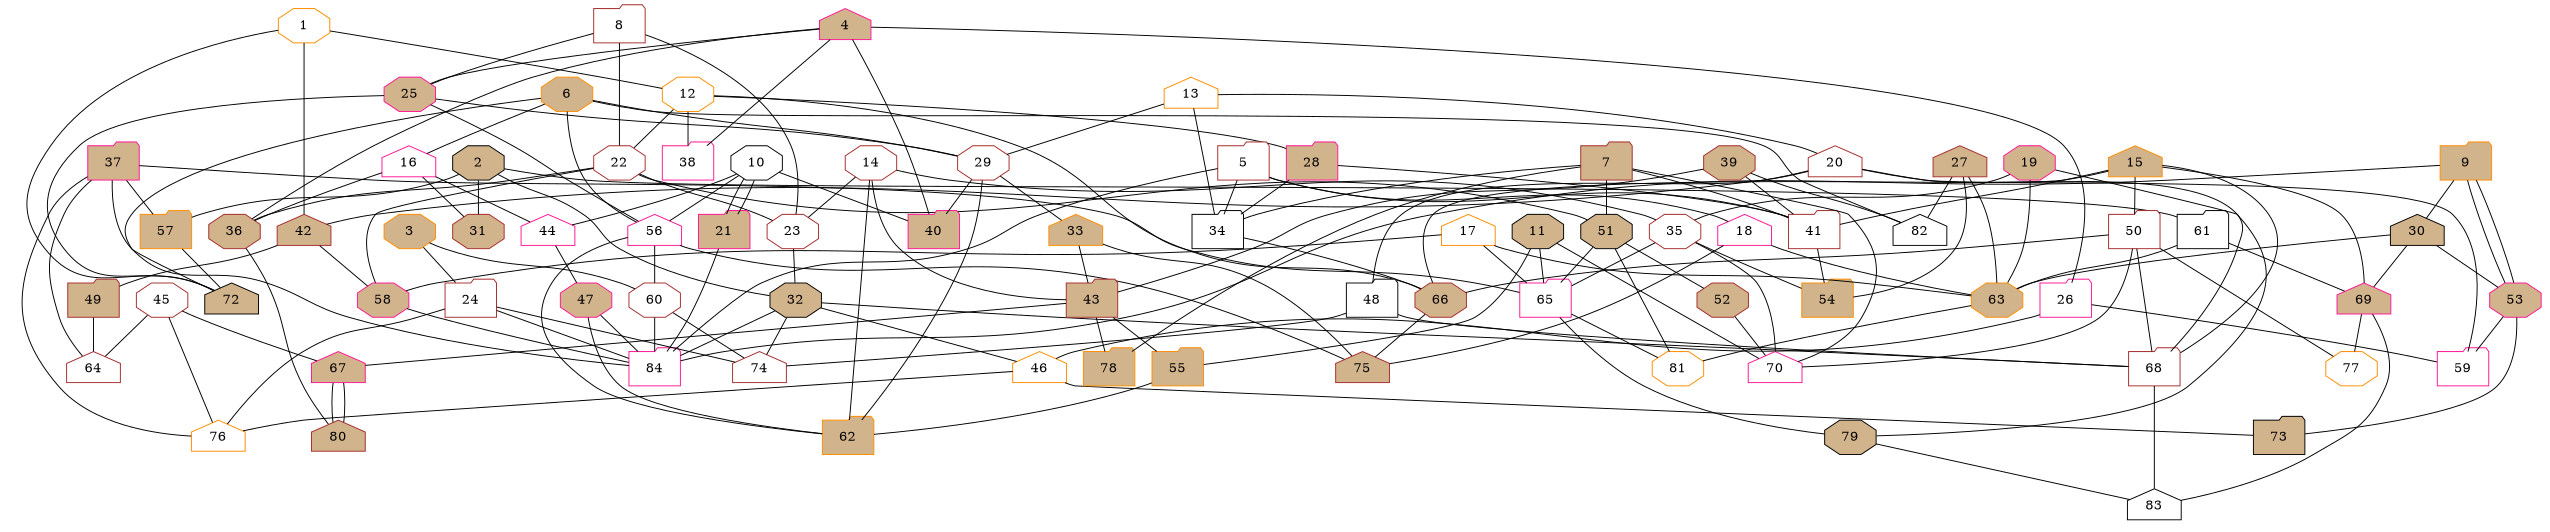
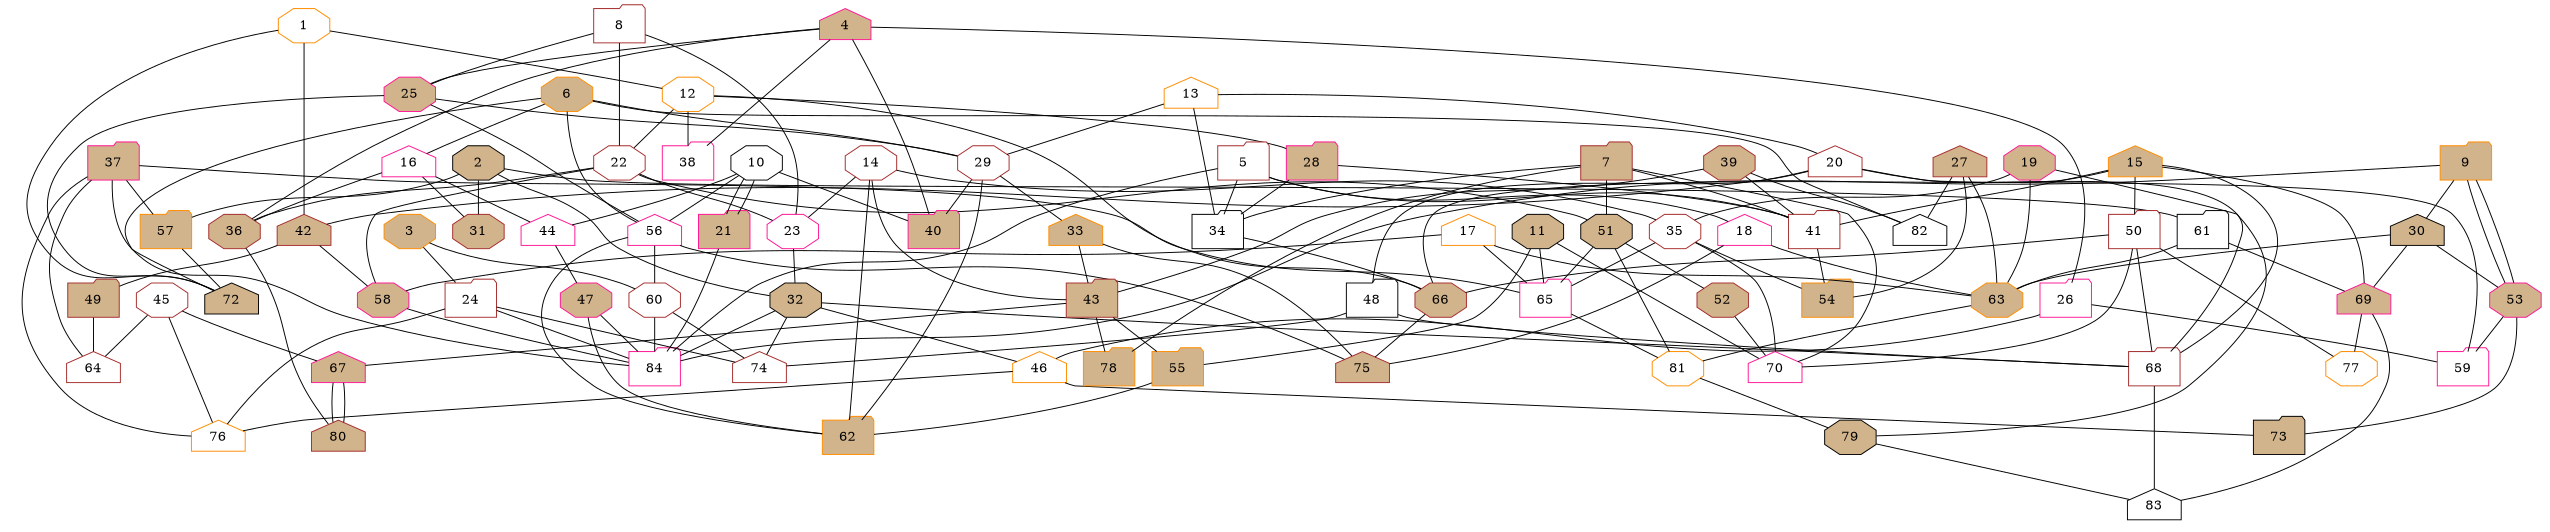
node "23": color brown -> deeppink
edge "65" -- "79": now "81" -- "79"
